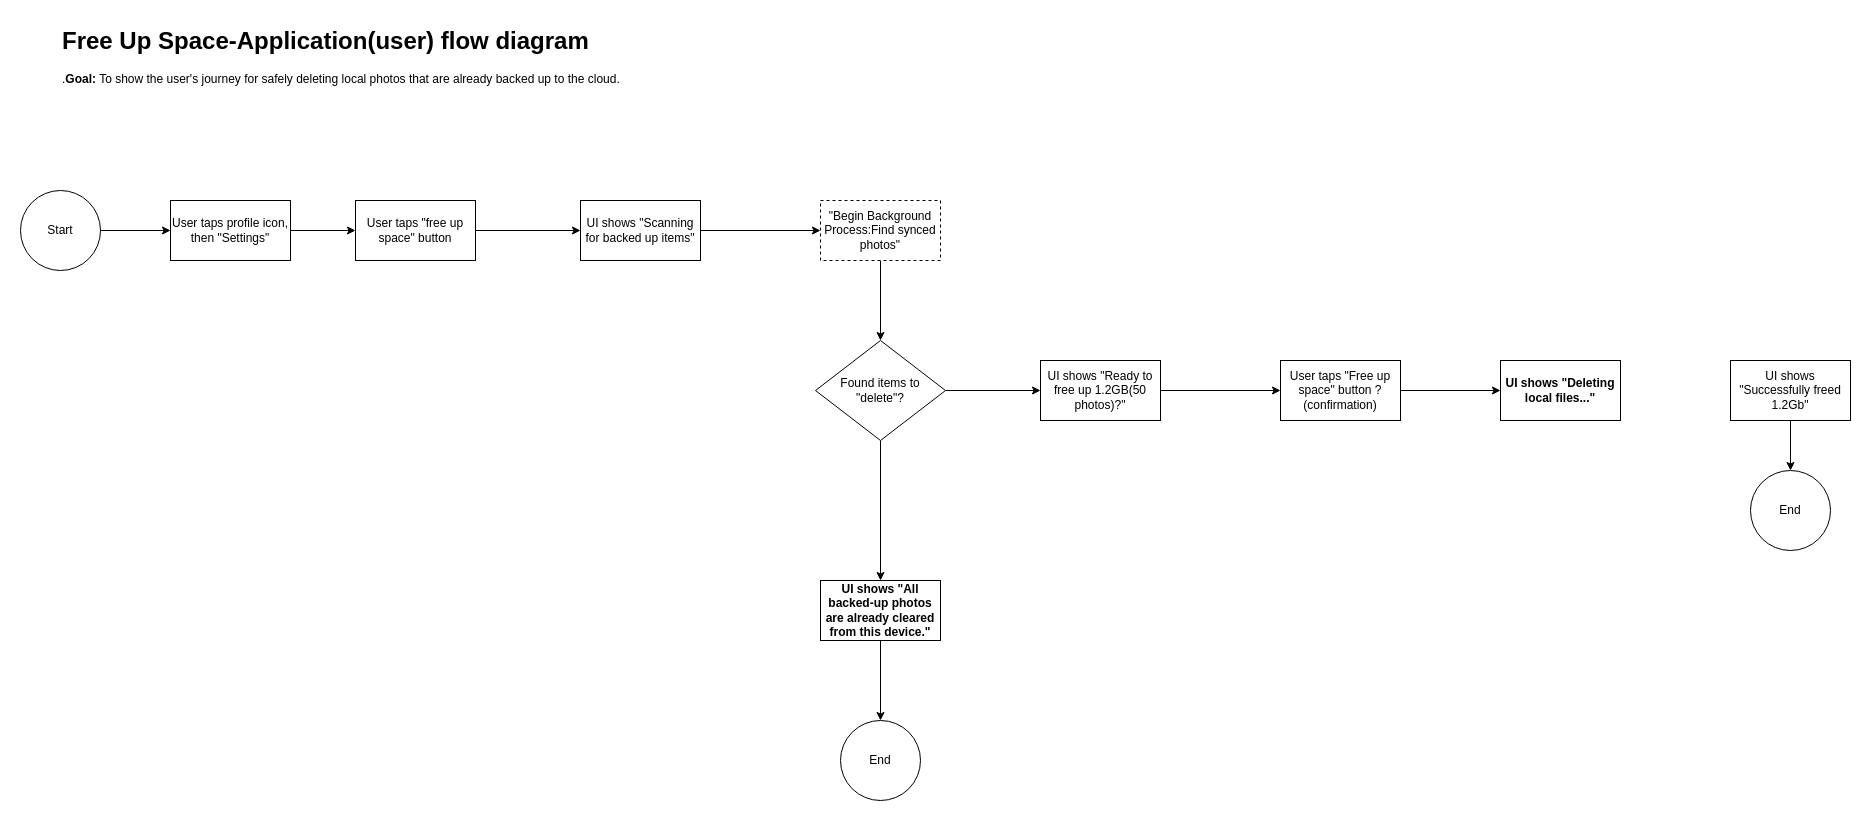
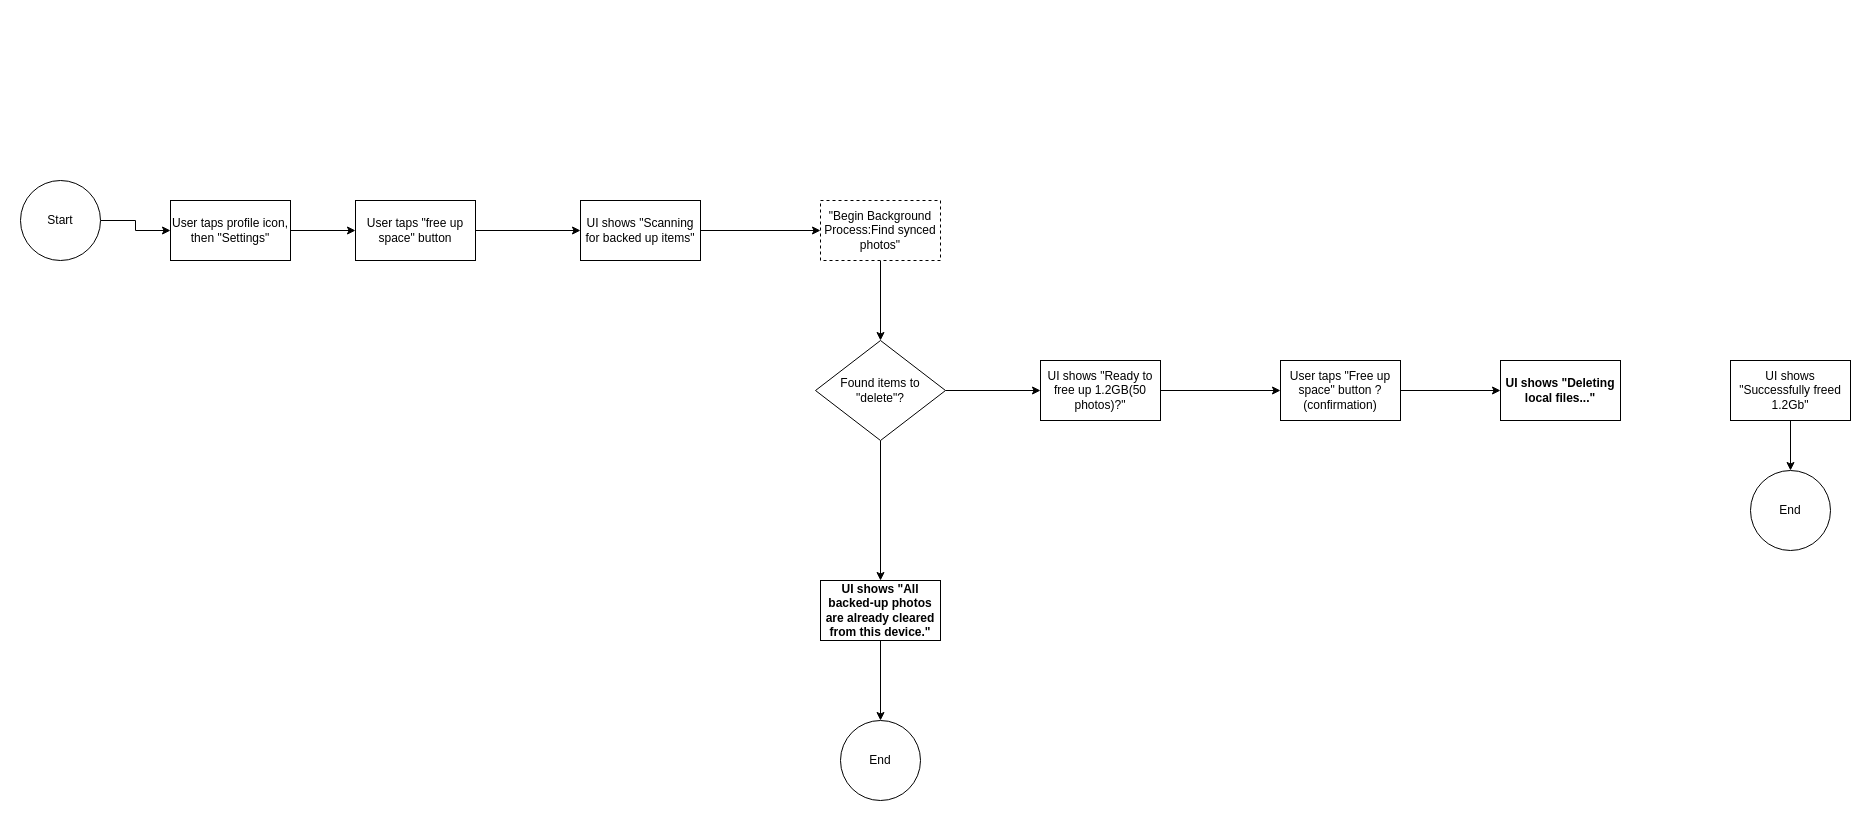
node "Free Up Space-Application(user) flow diagram.Goal: To show the user's journey for safely deleting local photos that are already backed up to the cloud.": removed
node "Start": moved (61, 231) -> (61, 221)
